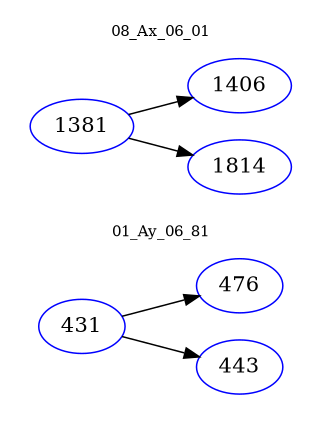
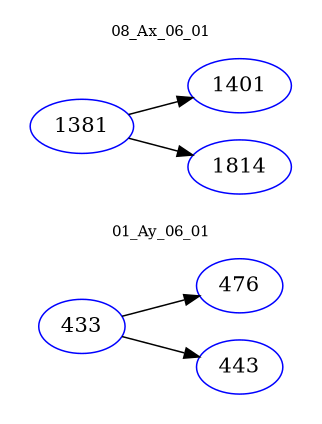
node "1406": label "1406" -> "1401"
cluster "01_Ay_06_81": label "01_Ay_06_81" -> "01_Ay_06_01"
node "431": label "431" -> "433"
